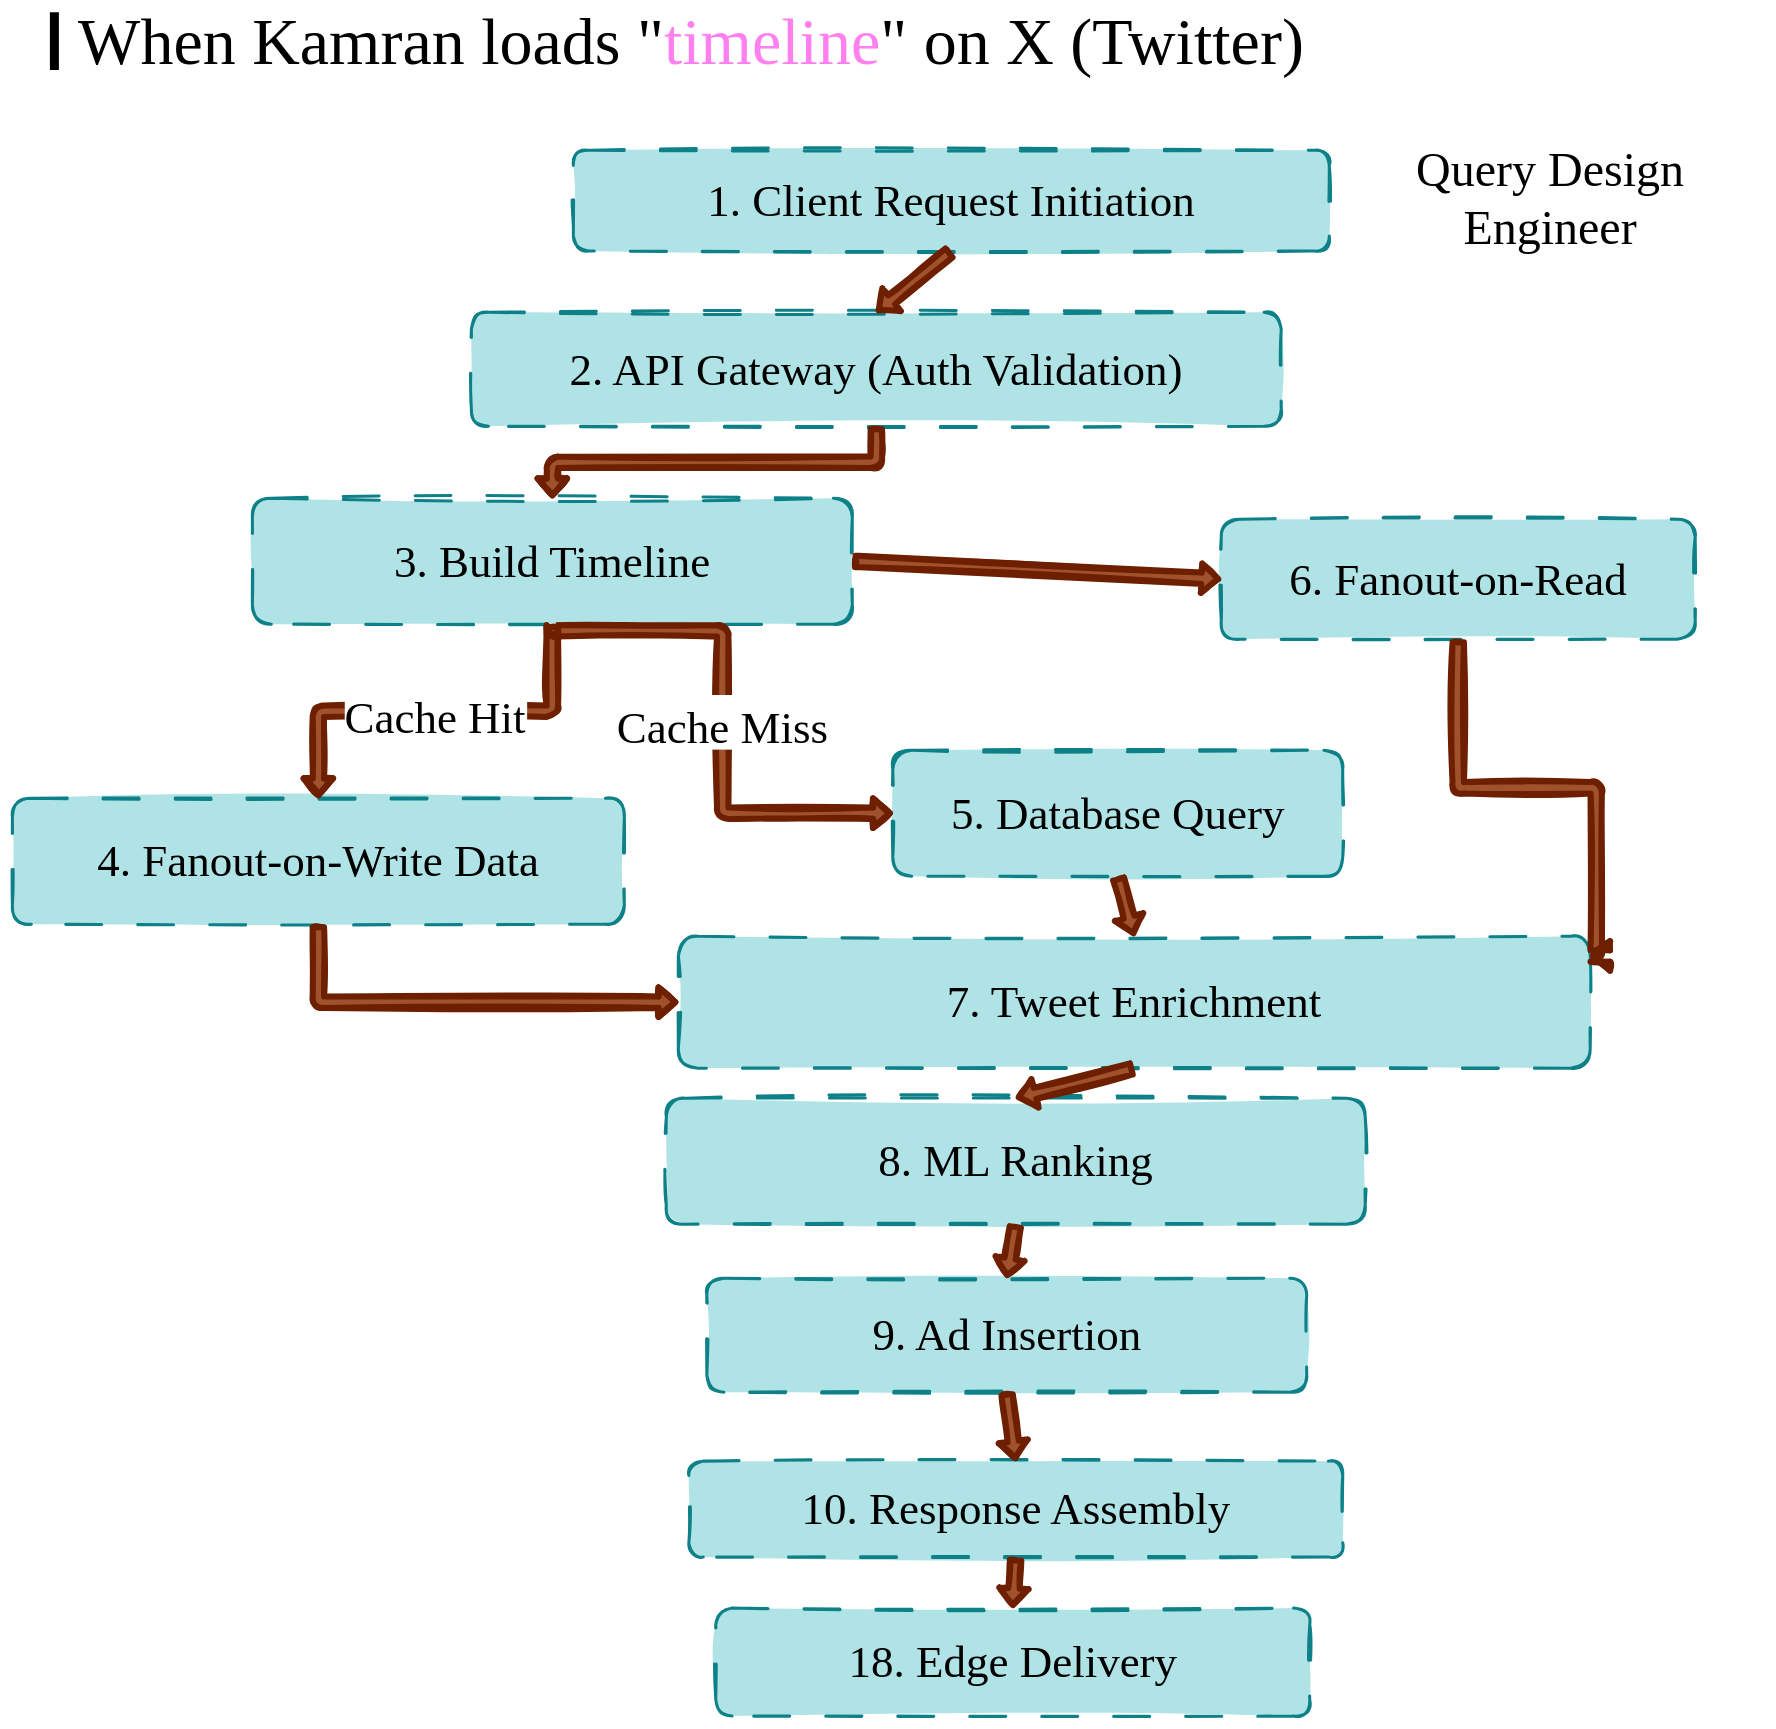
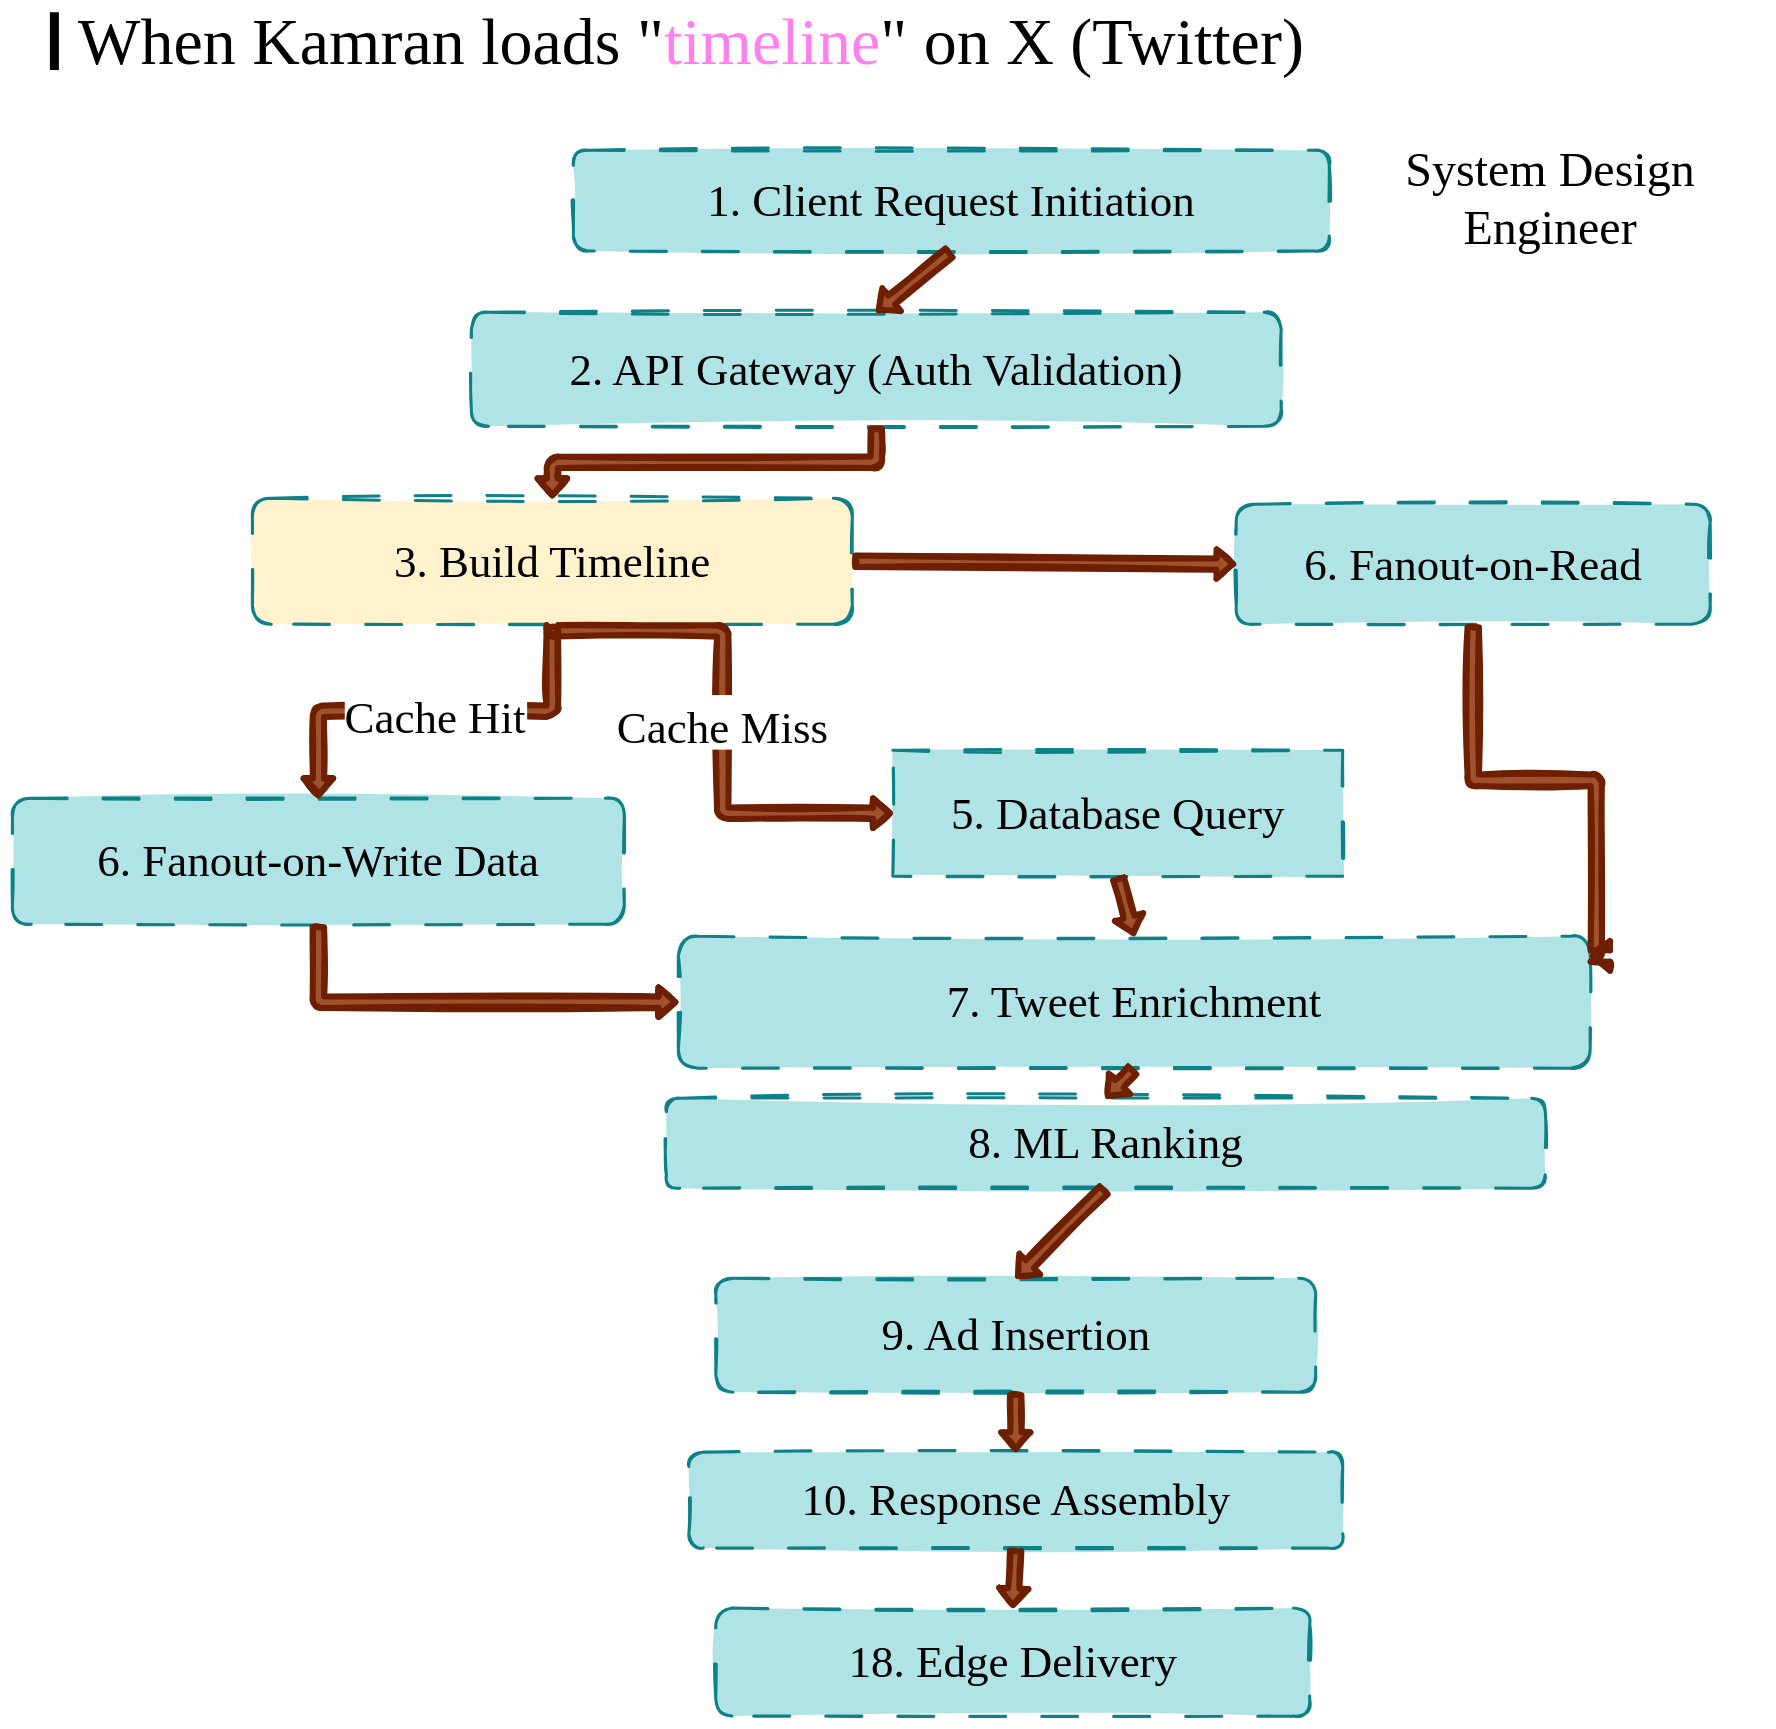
node "Query Design Engineer": label "Query Design Engineer" -> "System Design Engineer"
node "3. Build Timeline": fillcolor #b0e3e6 -> #fff2cc
node "6. Fanout-on-Read": moved (1458, 579) -> (1473, 564)
node "5. Database Query": shape rounded rectangle -> rectangle
node "4. Fanout-on-Write Data": label "4. Fanout-on-Write Data" -> "6. Fanout-on-Write Data"
node "8. ML Ranking": size 699x126 -> 879x90
node "9. Ad Insertion": moved (1007, 1335) -> (1016, 1335)
node "10. Response Assembly": moved (1016, 1509) -> (1016, 1500)
